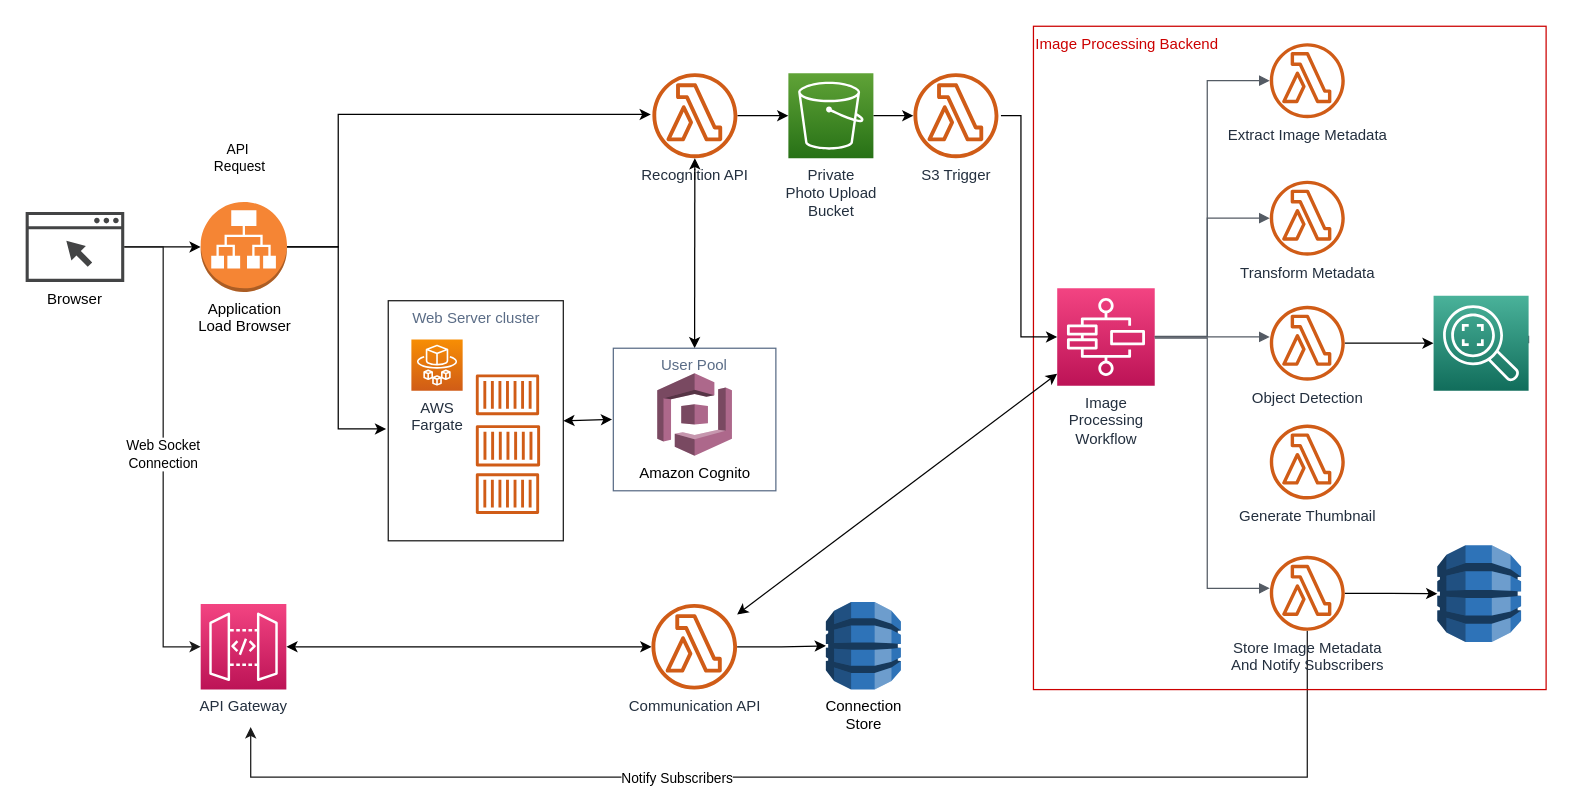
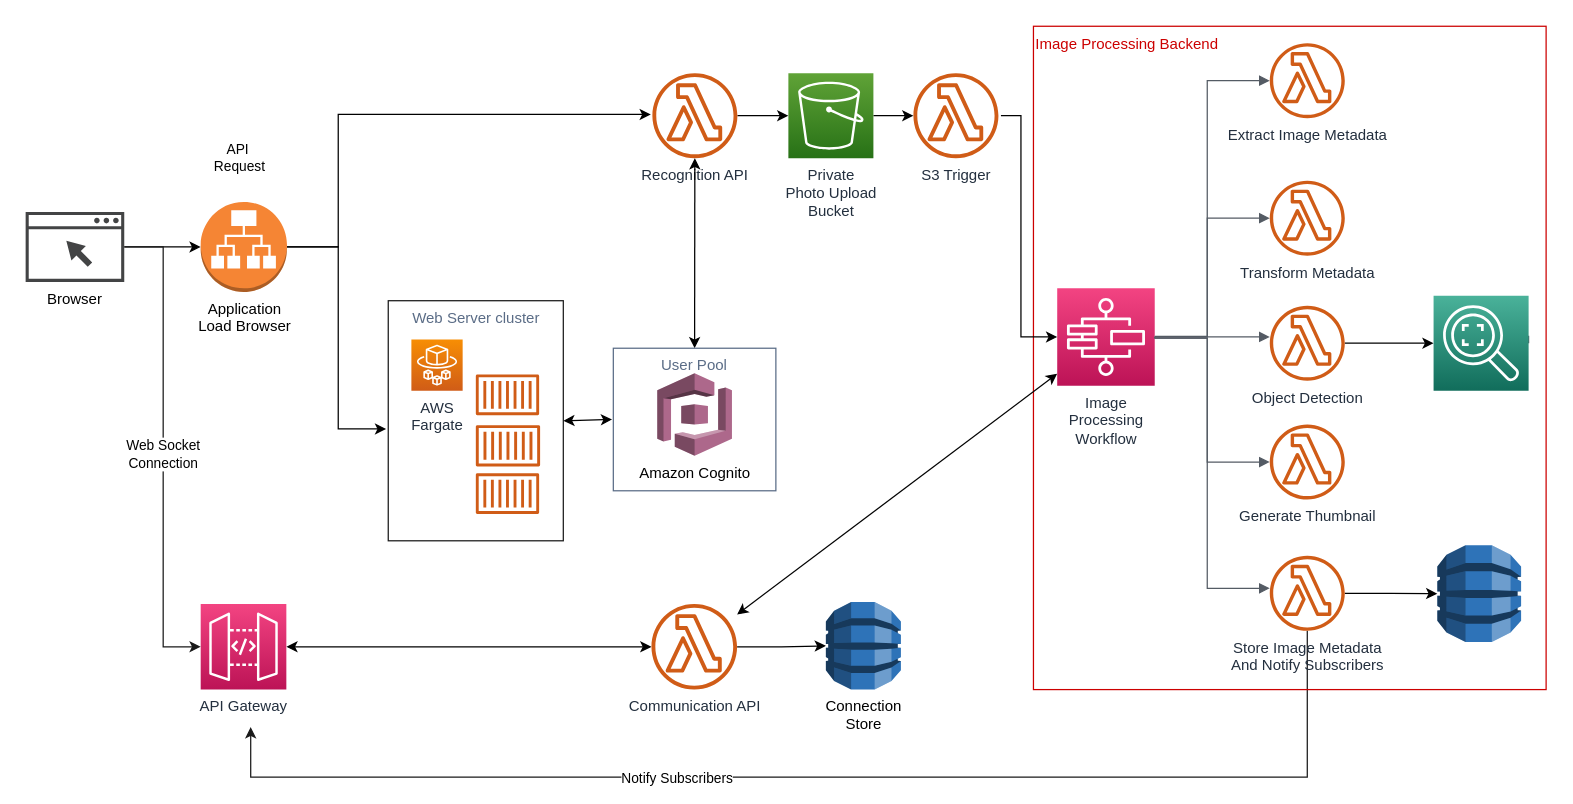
edge "Image Processing Workflow" -> "Generate Thumbnail": added
